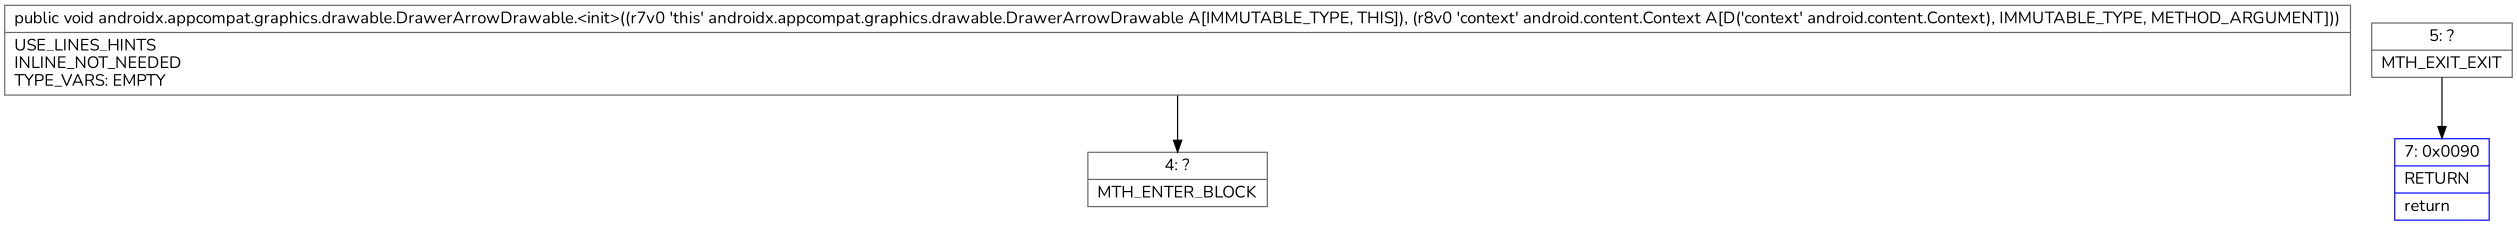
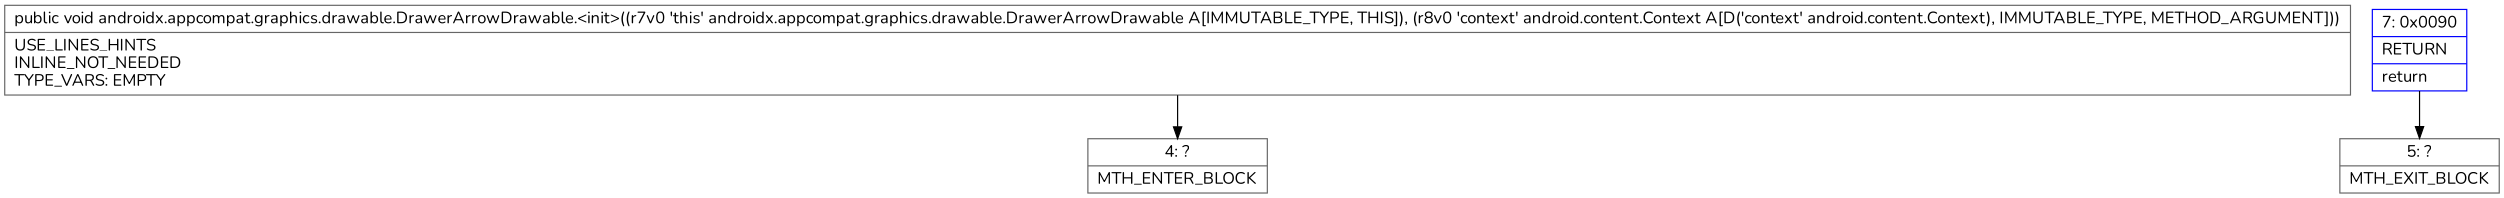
node "5: ?": text "MTH_EXIT_EXIT" -> "MTH_EXIT_BLOCK"
edge "5: ?" -> "7: 0x0090": reversed
